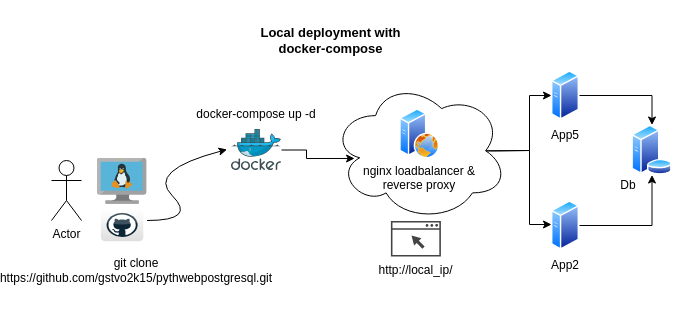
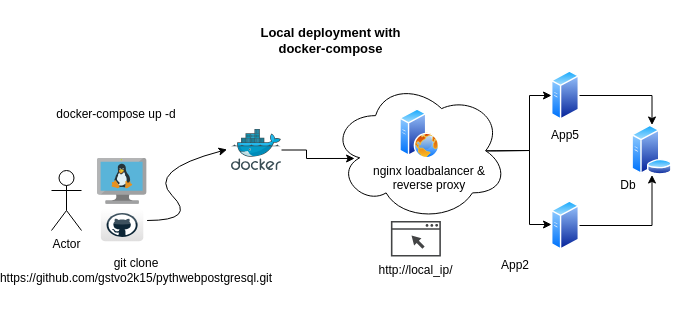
node "docker-compose up -d": moved (257, 115) -> (116, 115)
node "nginx loadbalancer & reverse proxy": moved (420, 185) -> (430, 185)
node "Actor": moved (67, 191) -> (67, 201)
node "App2": moved (566, 265) -> (516, 265)
